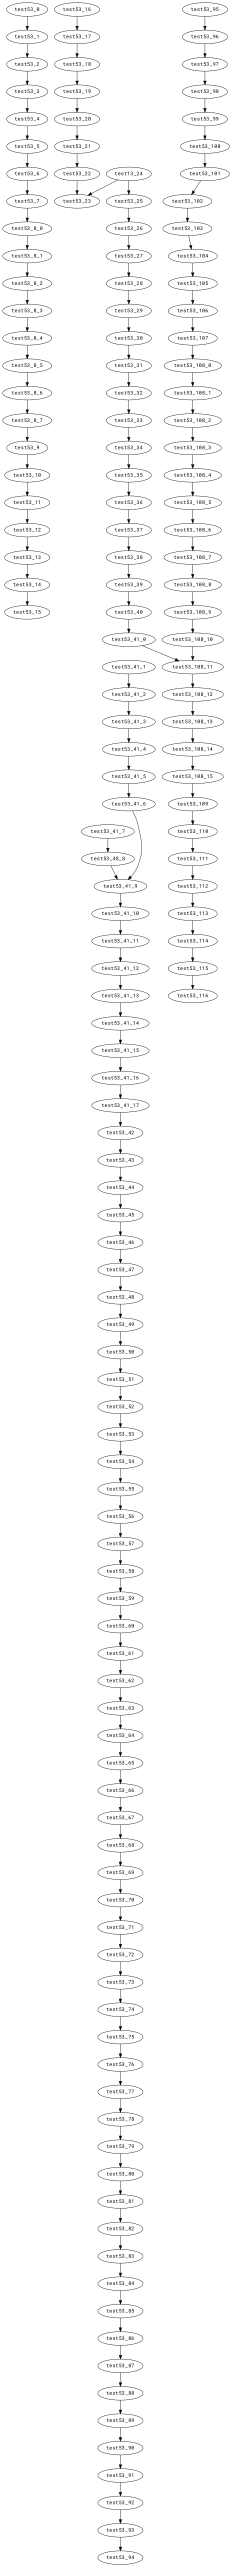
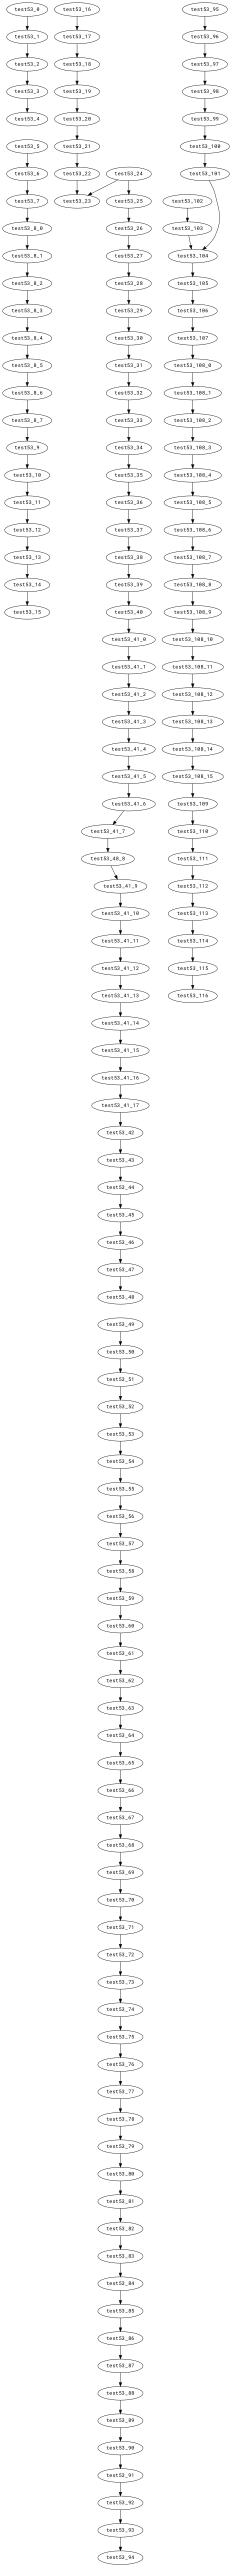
edge "test53_4" -> "test53_5": removed
node "test13_24": label "test13_24" -> "test53_24"
edge "test53_101" -> "test53_102": now "test53_101" -> "test53_104"
edge "test53_41_0" -> "test53_108_11": now "test53_41_0" -> "test53_41_1"
edge "test53_41_6" -> "test53_41_9": now "test53_41_6" -> "test53_41_7"
edge "test53_48" -> "test53_49": removed
